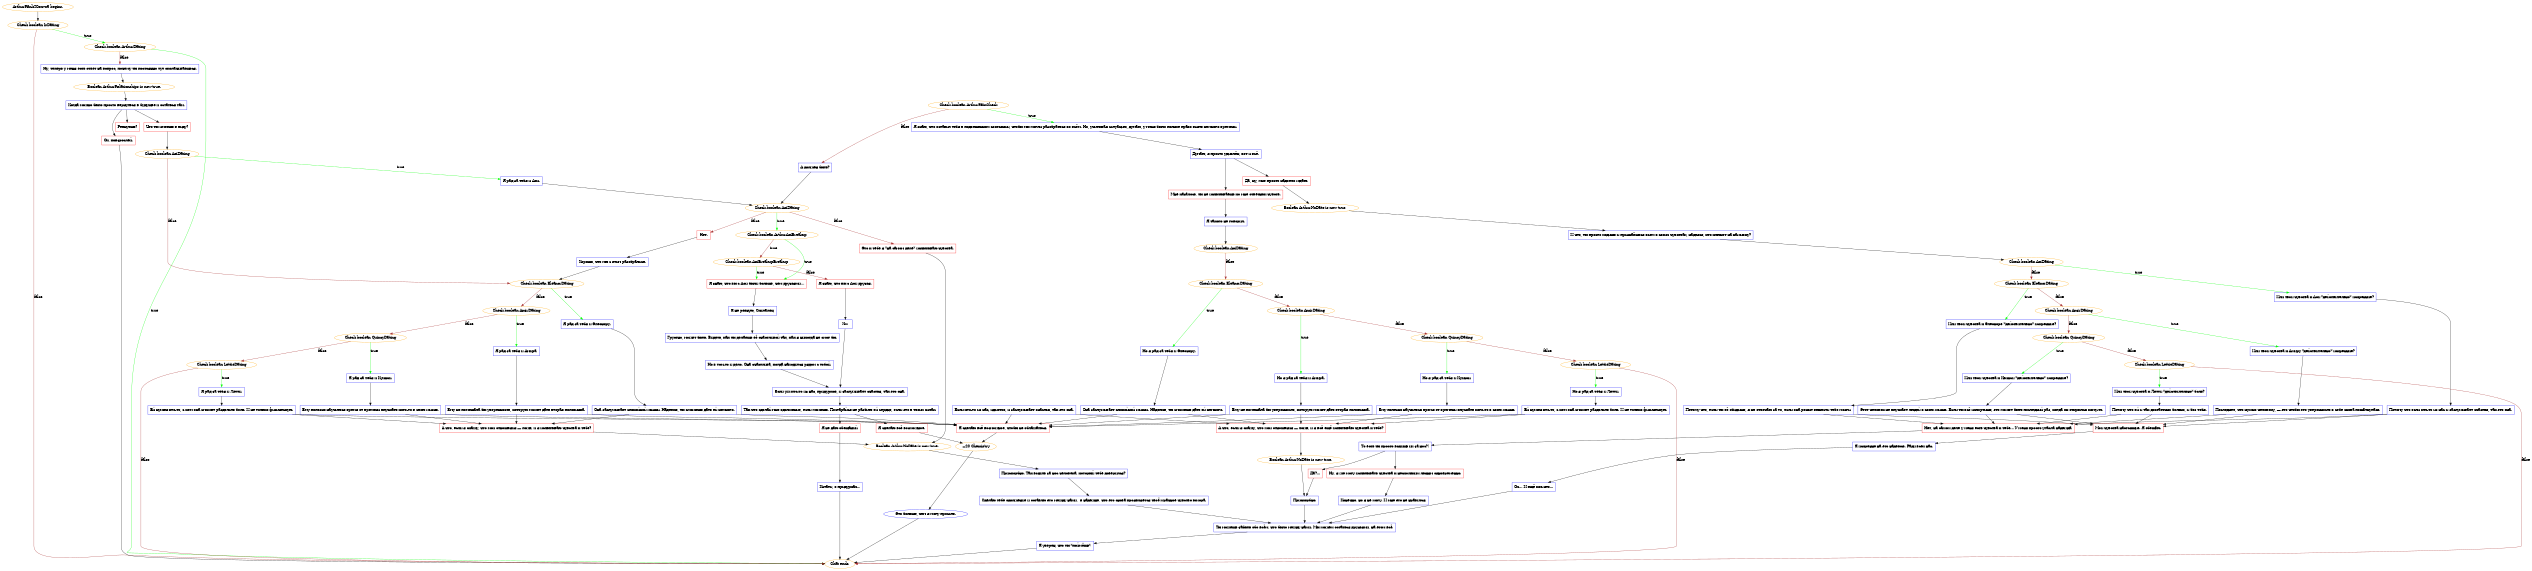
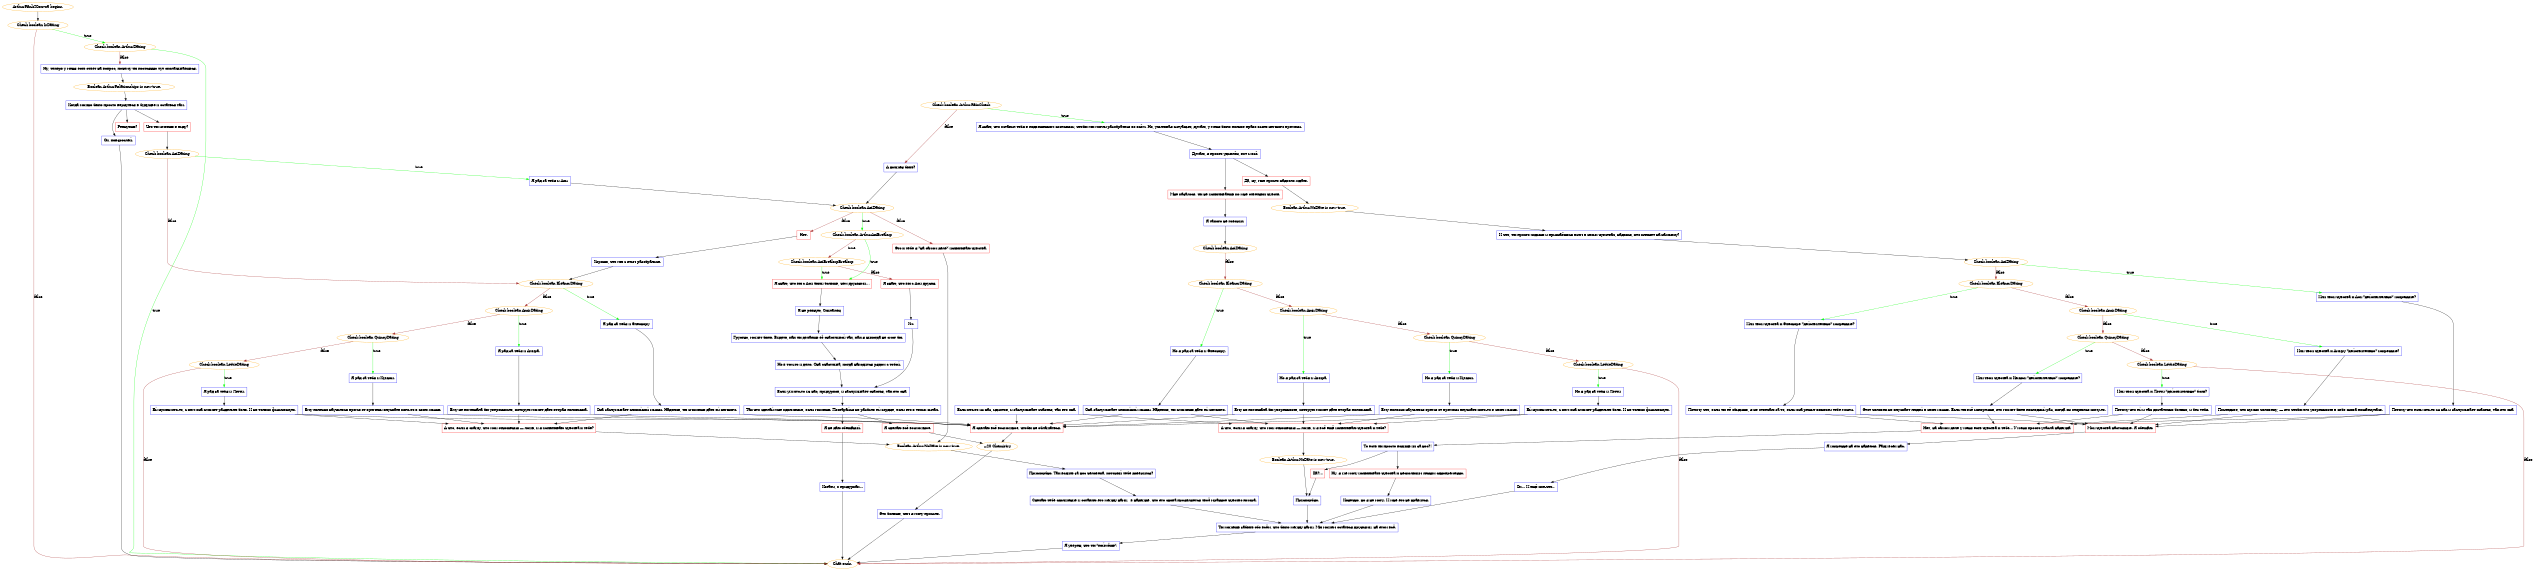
node "Ох, повзрослей.": color red -> blue
node "Это больше, чем я могу просить.": shape ellipse -> box
